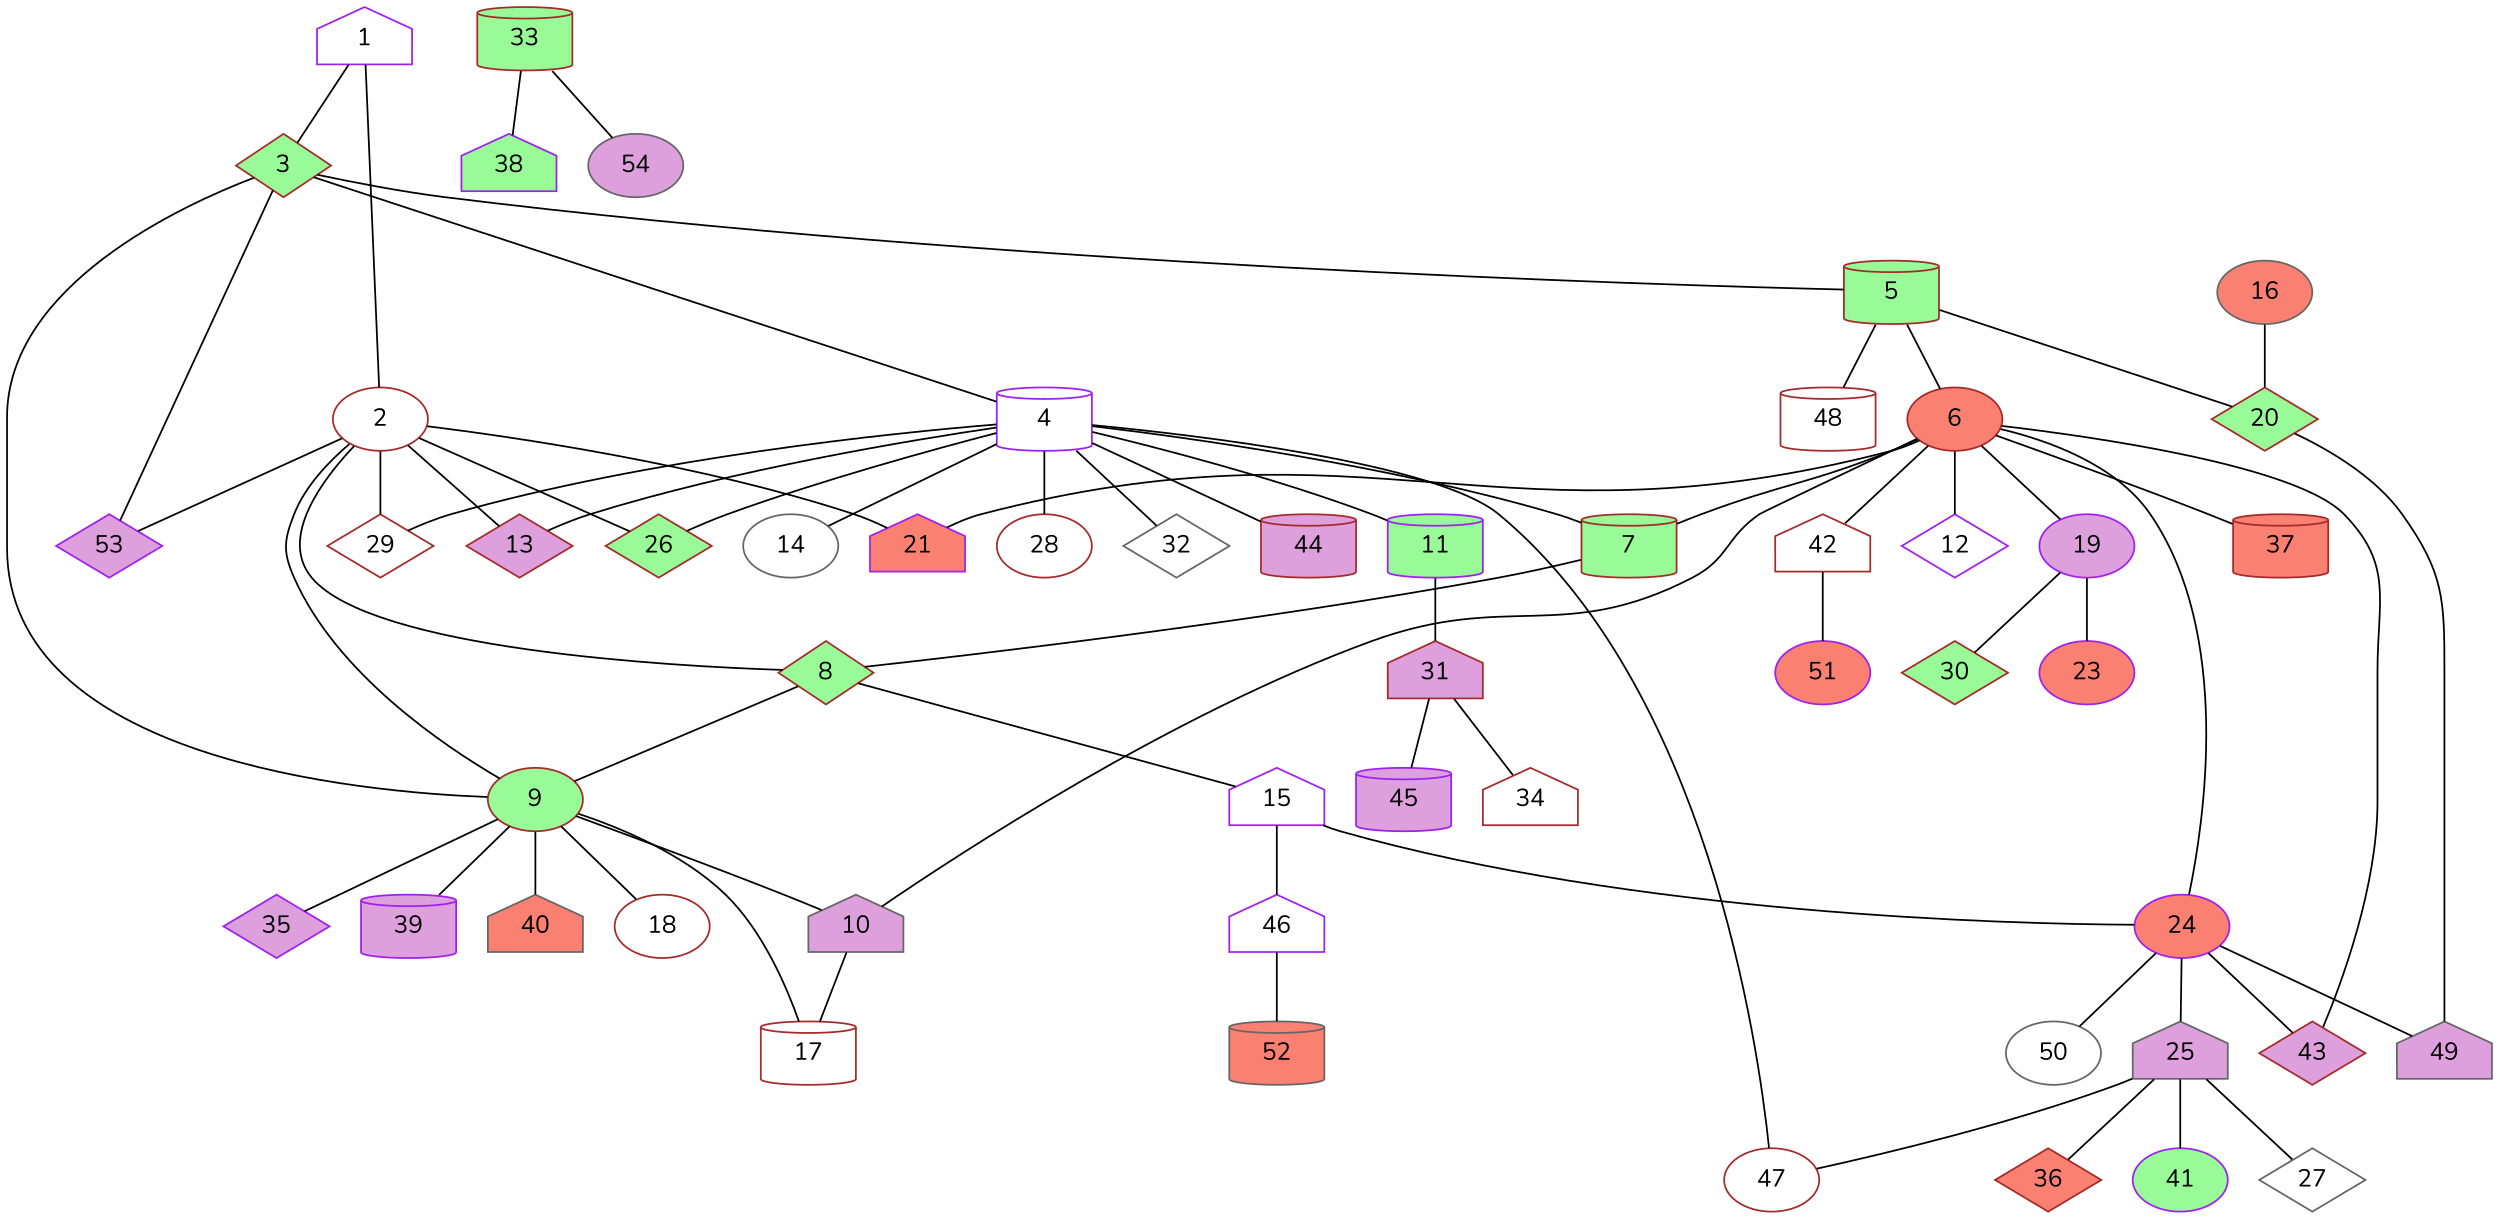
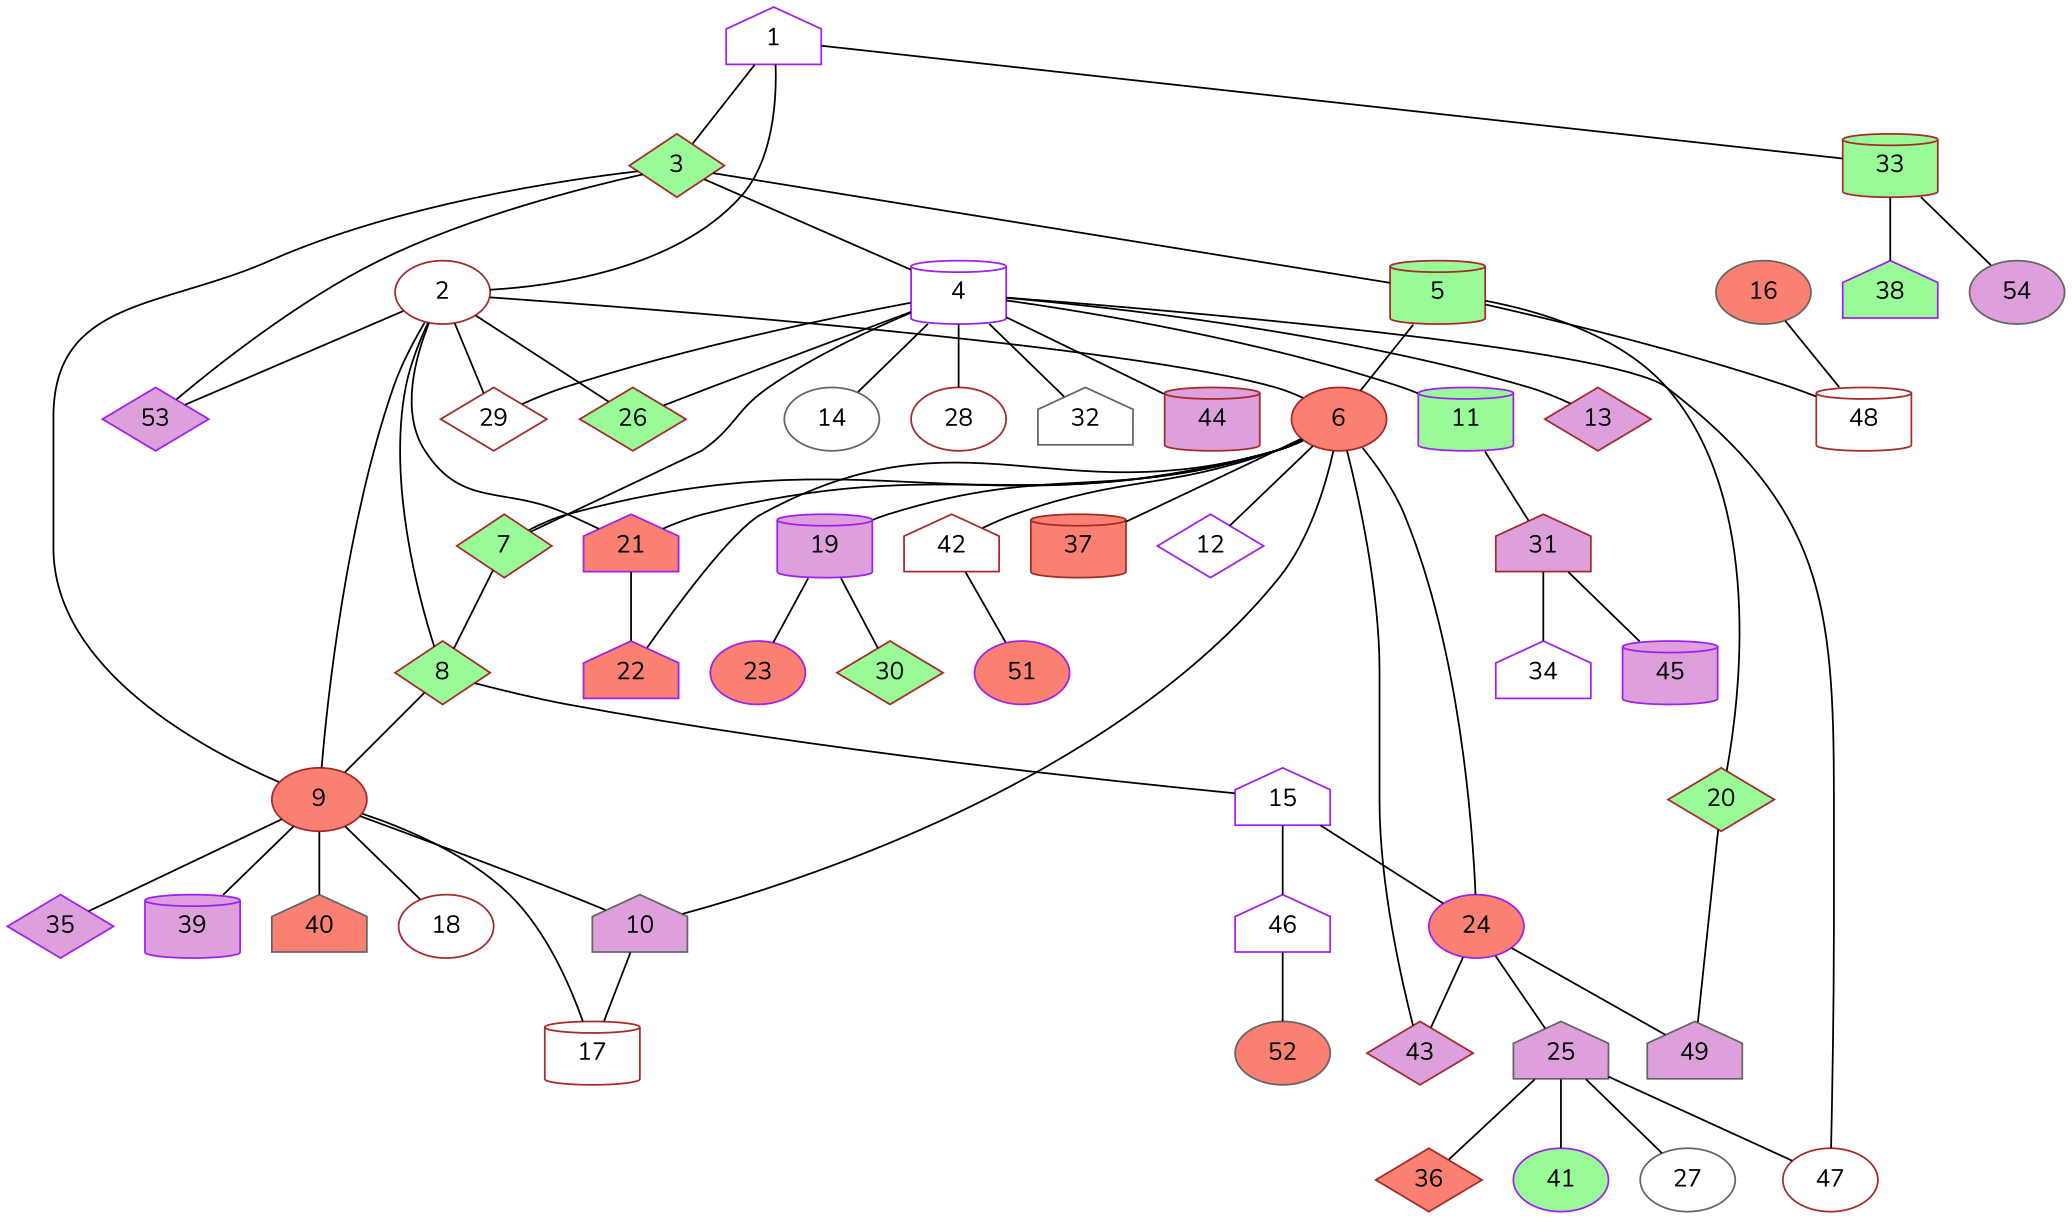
edge "1" -- "33": added
edge "16" -- "20": now "16" -- "48"
edge "2" -- "13": now "2" -- "6"
node "32": shape diamond -> house
node "7": shape cylinder -> diamond
node "19": shape ellipse -> cylinder
node "22": added
node "9": fillcolor palegreen -> salmon
node "34": color brown -> purple
node "52": shape cylinder -> ellipse
node "50": removed
node "27": shape diamond -> ellipse
